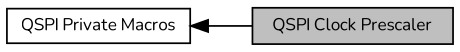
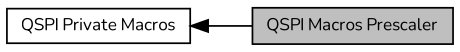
node "QSPI Clock Prescaler": label "QSPI Clock Prescaler" -> "QSPI Macros Prescaler"
